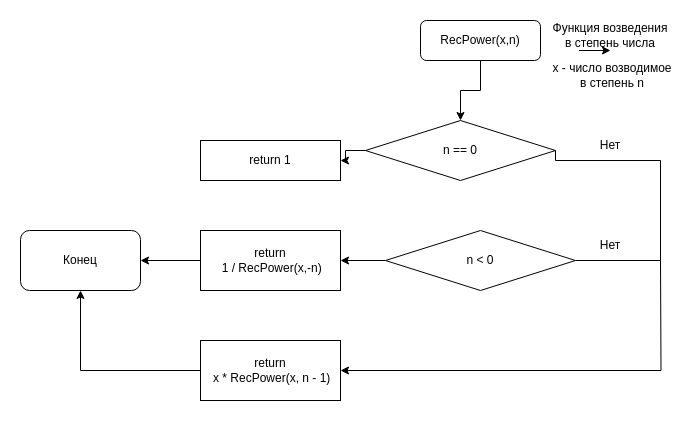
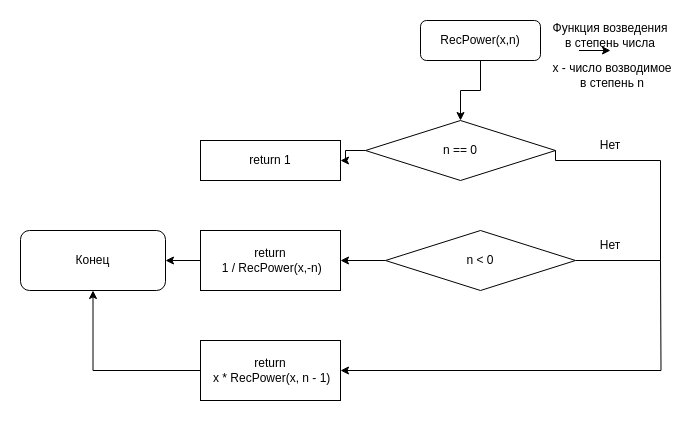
node "Конец": size 120x60 -> 145x60
